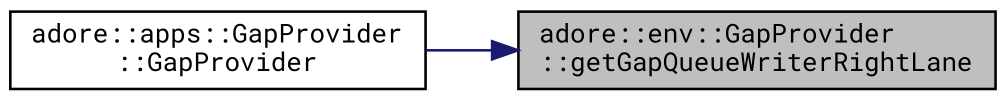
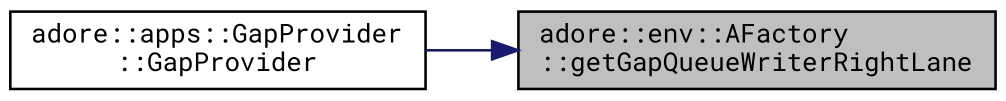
node "adore::env::GapProvider ::getGapQueueWriterRightLane": label "adore::env::GapProvider ::getGapQueueWriterRightLane" -> "adore::env::AFactory ::getGapQueueWriterRightLane"
